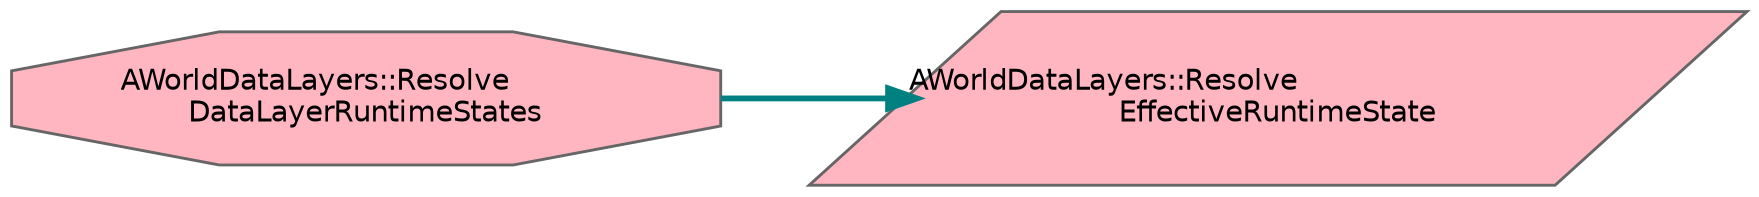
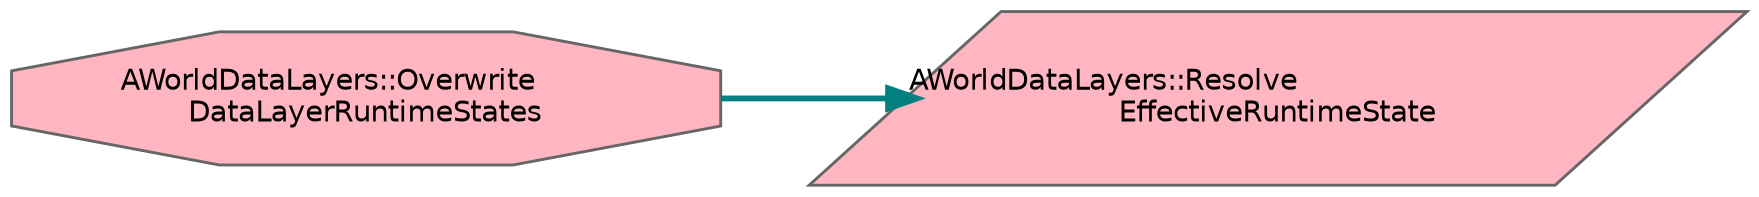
node "AWorldDataLayers::Resolve DataLayerRuntimeStates": label "AWorldDataLayers::Resolve DataLayerRuntimeStates" -> "AWorldDataLayers::Overwrite DataLayerRuntimeStates"
